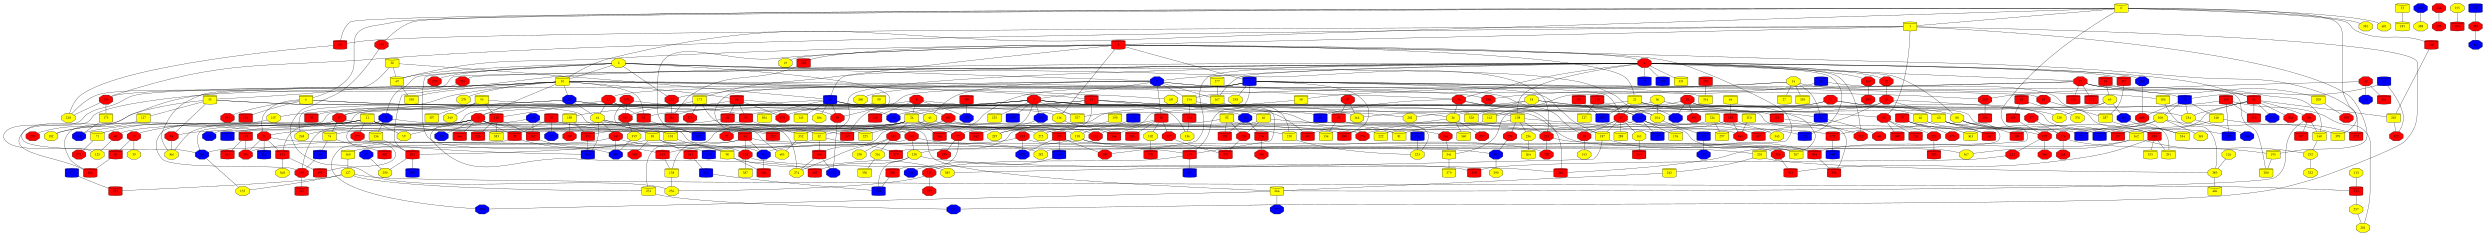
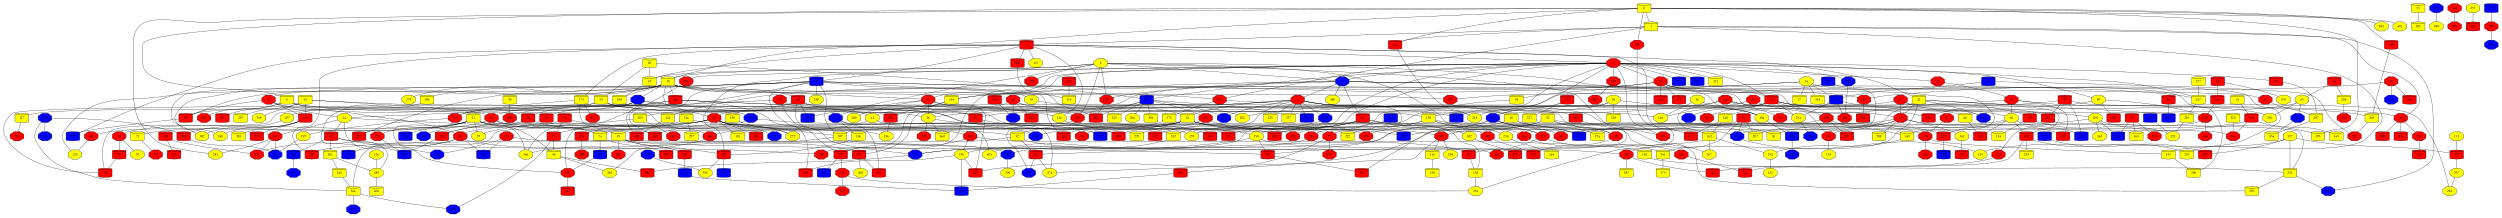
edge "56" -- "80": removed
node "280": added
node "60": shape cylinder -> octagon
edge "44" -- "210": removed
node "343": shape octagon -> cylinder
edge "101" -- "98": now "11" -- "98"
node "316": shape octagon -> cylinder
edge "160" -- "127": now "160" -- "231"
node "285": added
